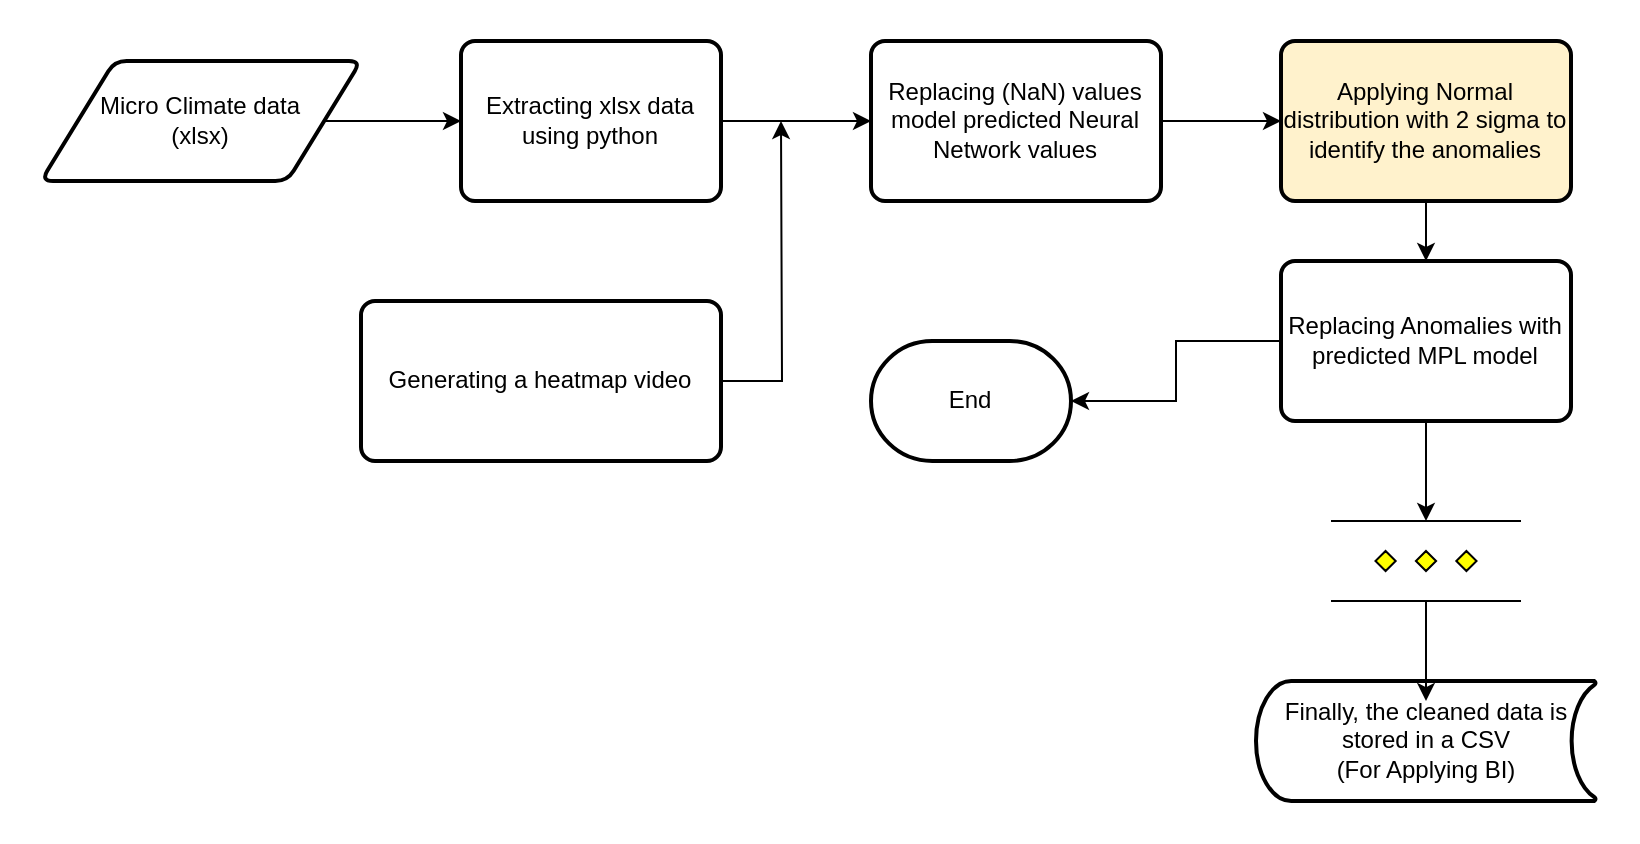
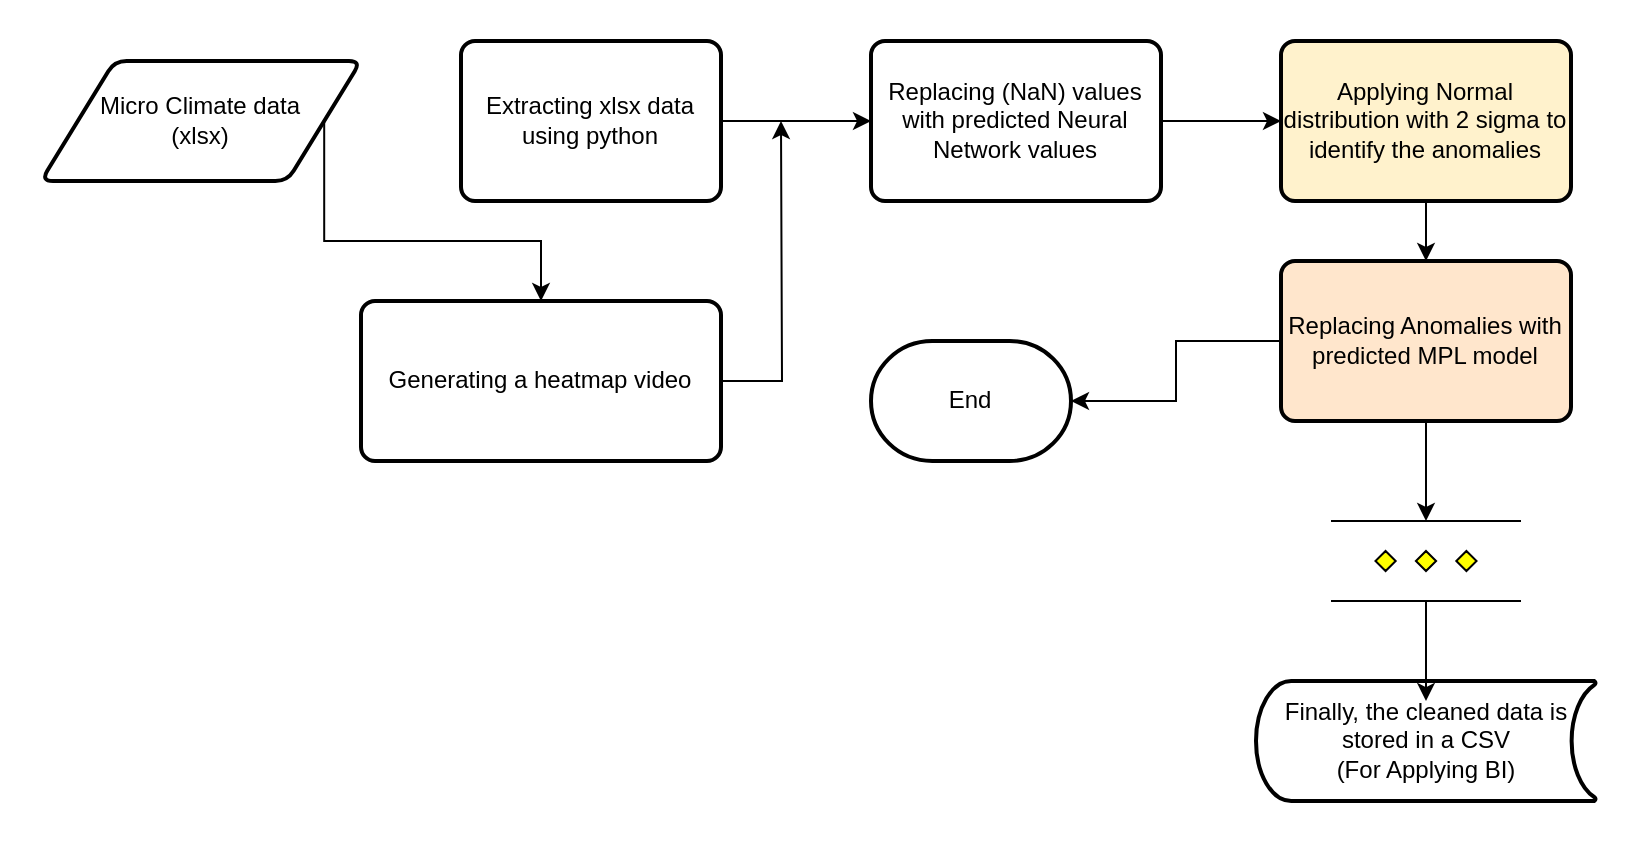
edge "Micro Climate data (xlsx)" -> "Extracting xlsx data using python": now "Micro Climate data (xlsx)" -> "Generating a heatmap video"
node "Replacing (NaN) values model predicted Neural Network values": label "Replacing (NaN) values model predicted Neural Network values" -> "Replacing (NaN) values with predicted Neural Network values"
node "Replacing Anomalies with predicted MPL model": fillcolor #ffffff -> #ffe6cc
